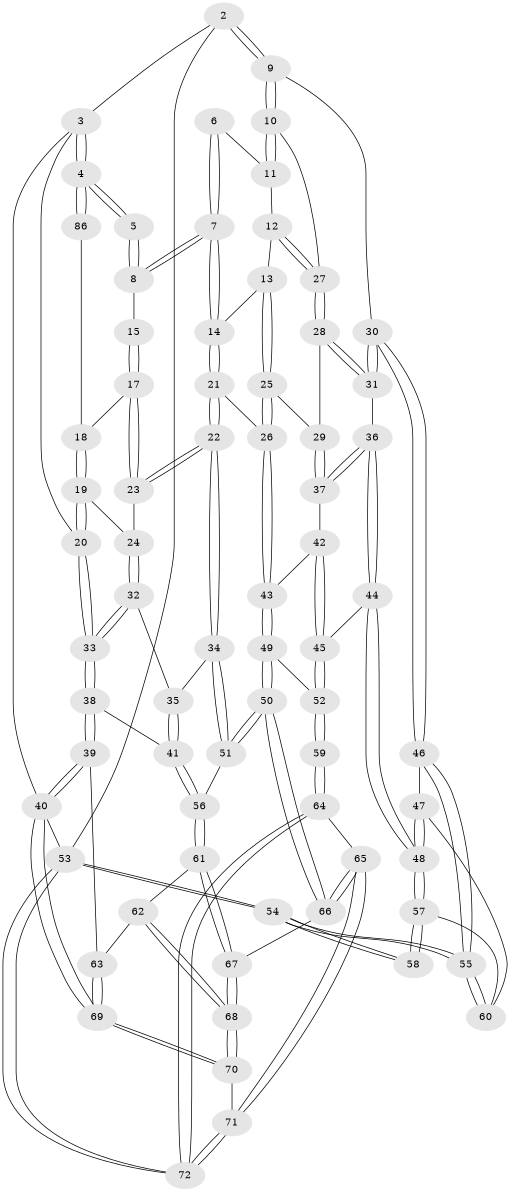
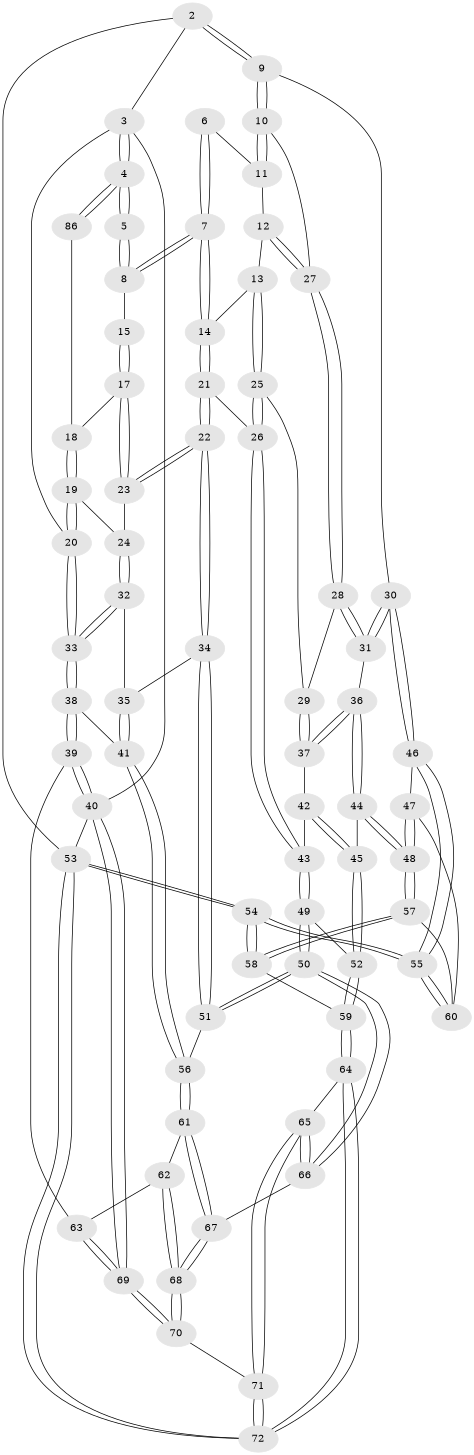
edge "58" -- "59": added
